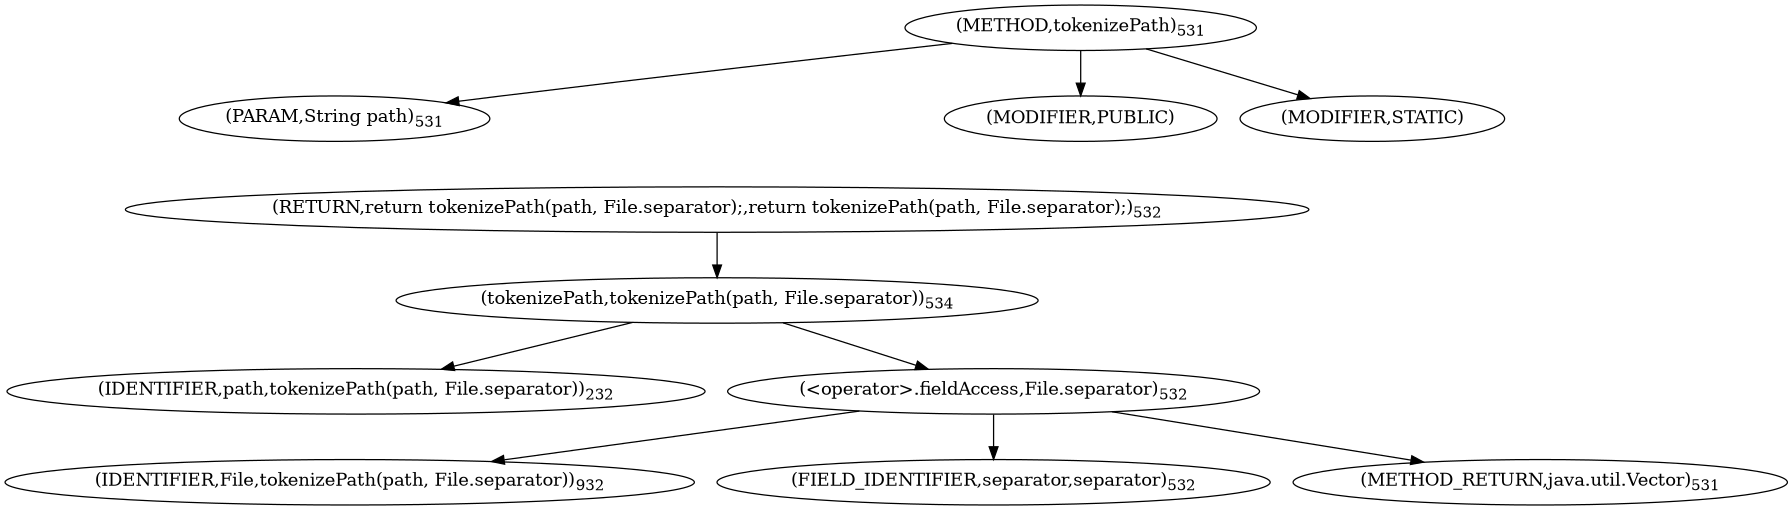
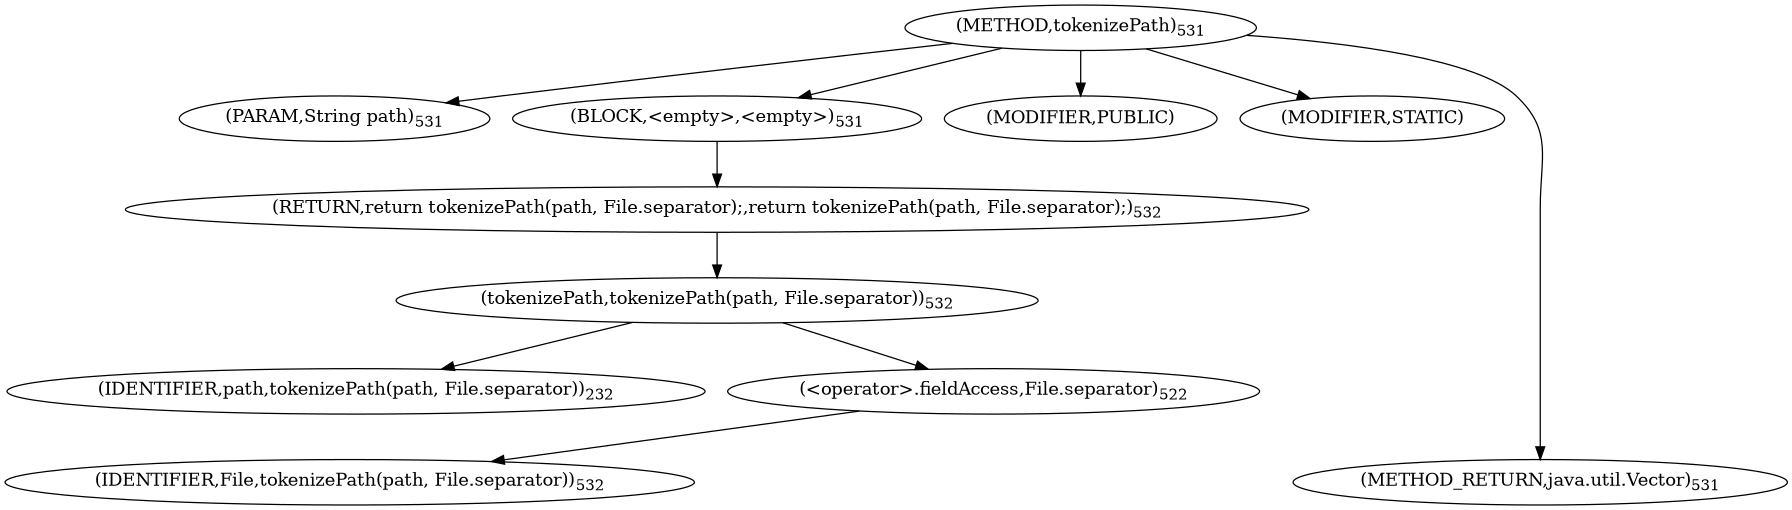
node "(BLOCK,<empty>,<empty>)": added
node "(tokenizePath,tokenizePath(path, File.separator))": text "534" -> "532"
node "(<operator>.fieldAccess,File.separator)": text "532" -> "522"
edge "(<operator>.fieldAccess,File.separator)" -> "(METHOD_RETURN,java.util.Vector)": now "(METHOD,tokenizePath)" -> "(METHOD_RETURN,java.util.Vector)"
node "(IDENTIFIER,File,tokenizePath(path, File.separator))": text "932" -> "532"
node "(FIELD_IDENTIFIER,separator,separator)": removed
